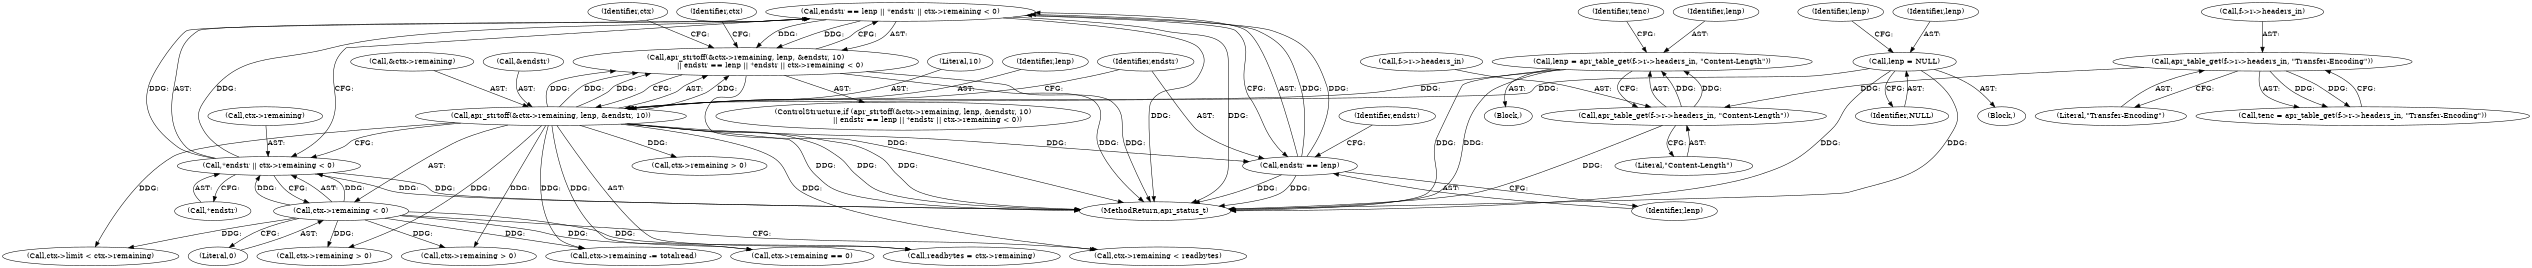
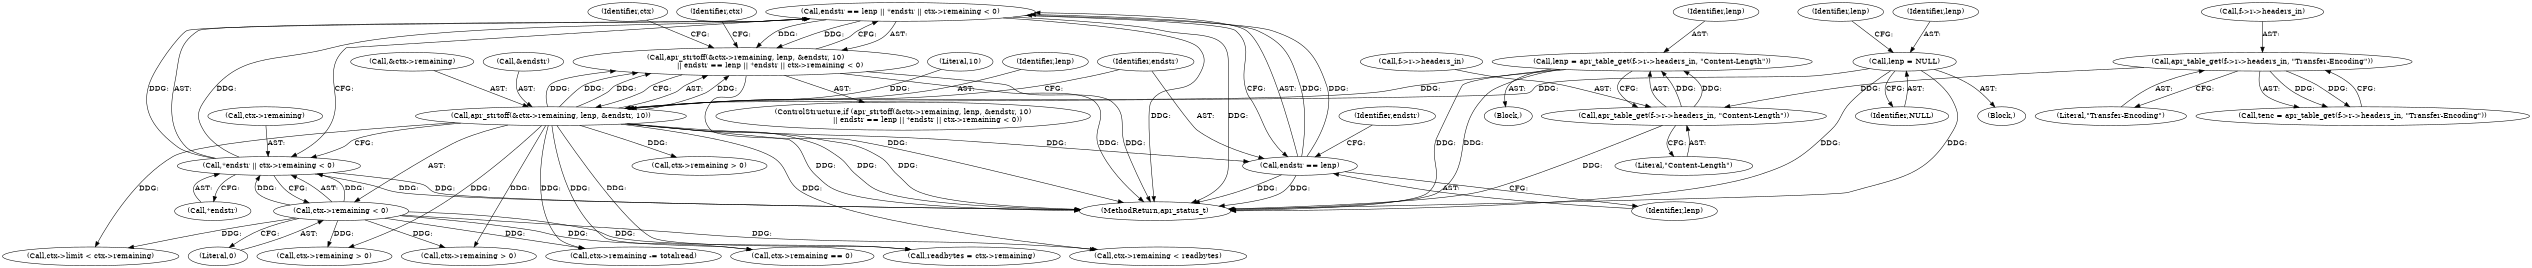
node "(Identifier,tenc)": removed
edge "(Literal,10)" -> "(Call,apr_strtoff(&ctx->remaining, lenp, &endstr, 10))": label "AST: " -> "DDG: "
edge "(Call,apr_strtoff(&ctx->remaining, lenp, &endstr, 10))" -> "(Call,readbytes = ctx->remaining)": label "AST: " -> "DDG: "
edge "(Call,ctx->remaining < 0)" -> "(Call,ctx->remaining < readbytes)": label "CFG: " -> "DDG: "
